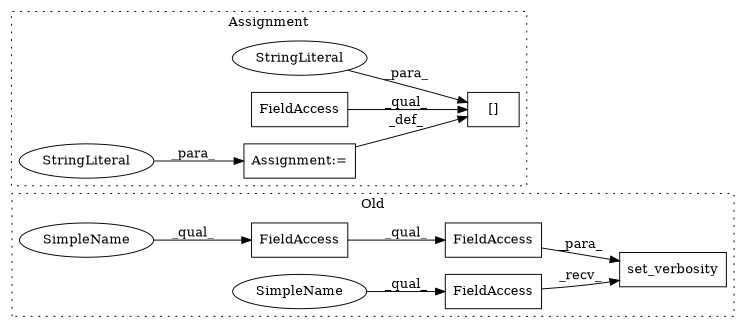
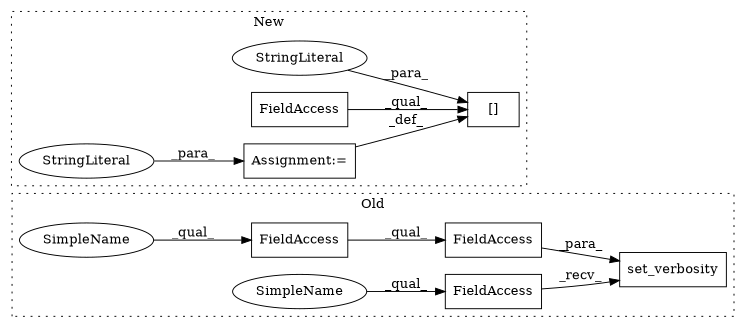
cluster "Assignment": label "Assignment" -> "New"
